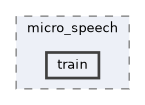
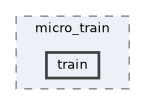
cluster "micro_speech": label "micro_speech" -> "micro_train"
